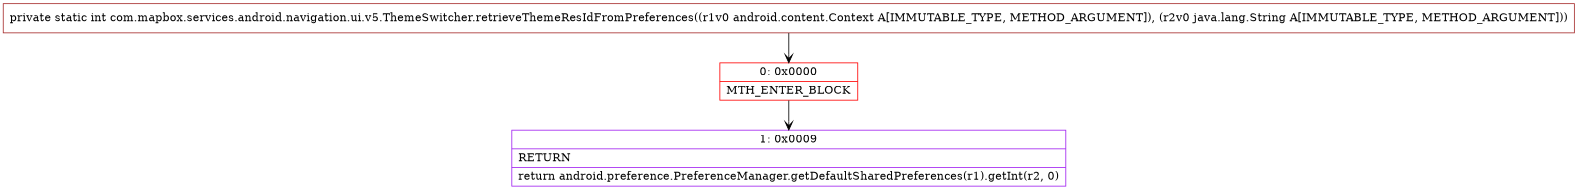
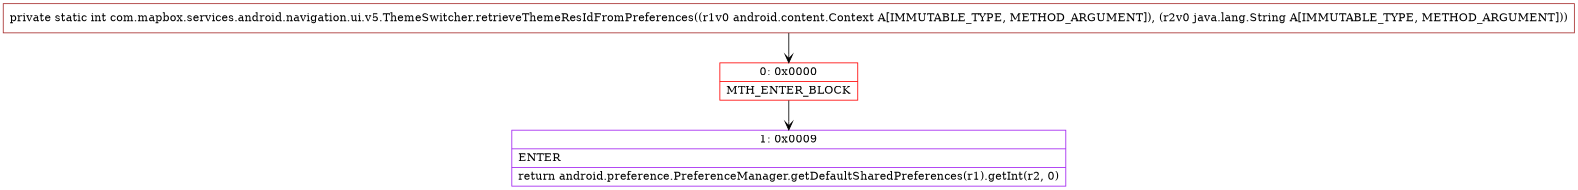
node "1: 0x0009": text "RETURN" -> "ENTER"
